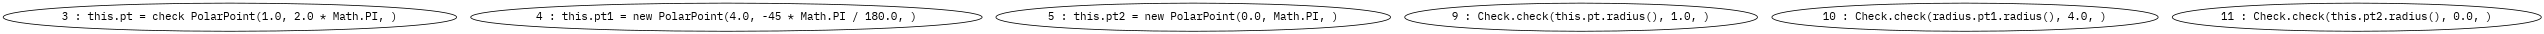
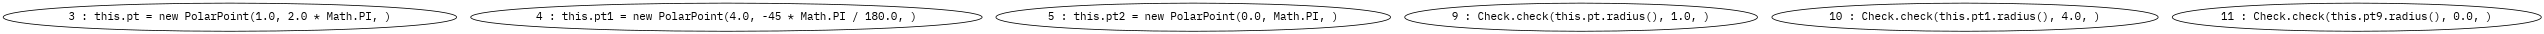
node "3 : this.pt = check PolarPoint(1.0, 2.0 * Math.PI, )": label "3 : this.pt = check PolarPoint(1.0, 2.0 * Math.PI, )" -> "3 : this.pt = new PolarPoint(1.0, 2.0 * Math.PI, )"
node "10 : Check.check(radius.pt1.radius(), 4.0, )": label "10 : Check.check(radius.pt1.radius(), 4.0, )" -> "10 : Check.check(this.pt1.radius(), 4.0, )"
node "11 : Check.check(this.pt2.radius(), 0.0, )": label "11 : Check.check(this.pt2.radius(), 0.0, )" -> "11 : Check.check(this.pt9.radius(), 0.0, )"
